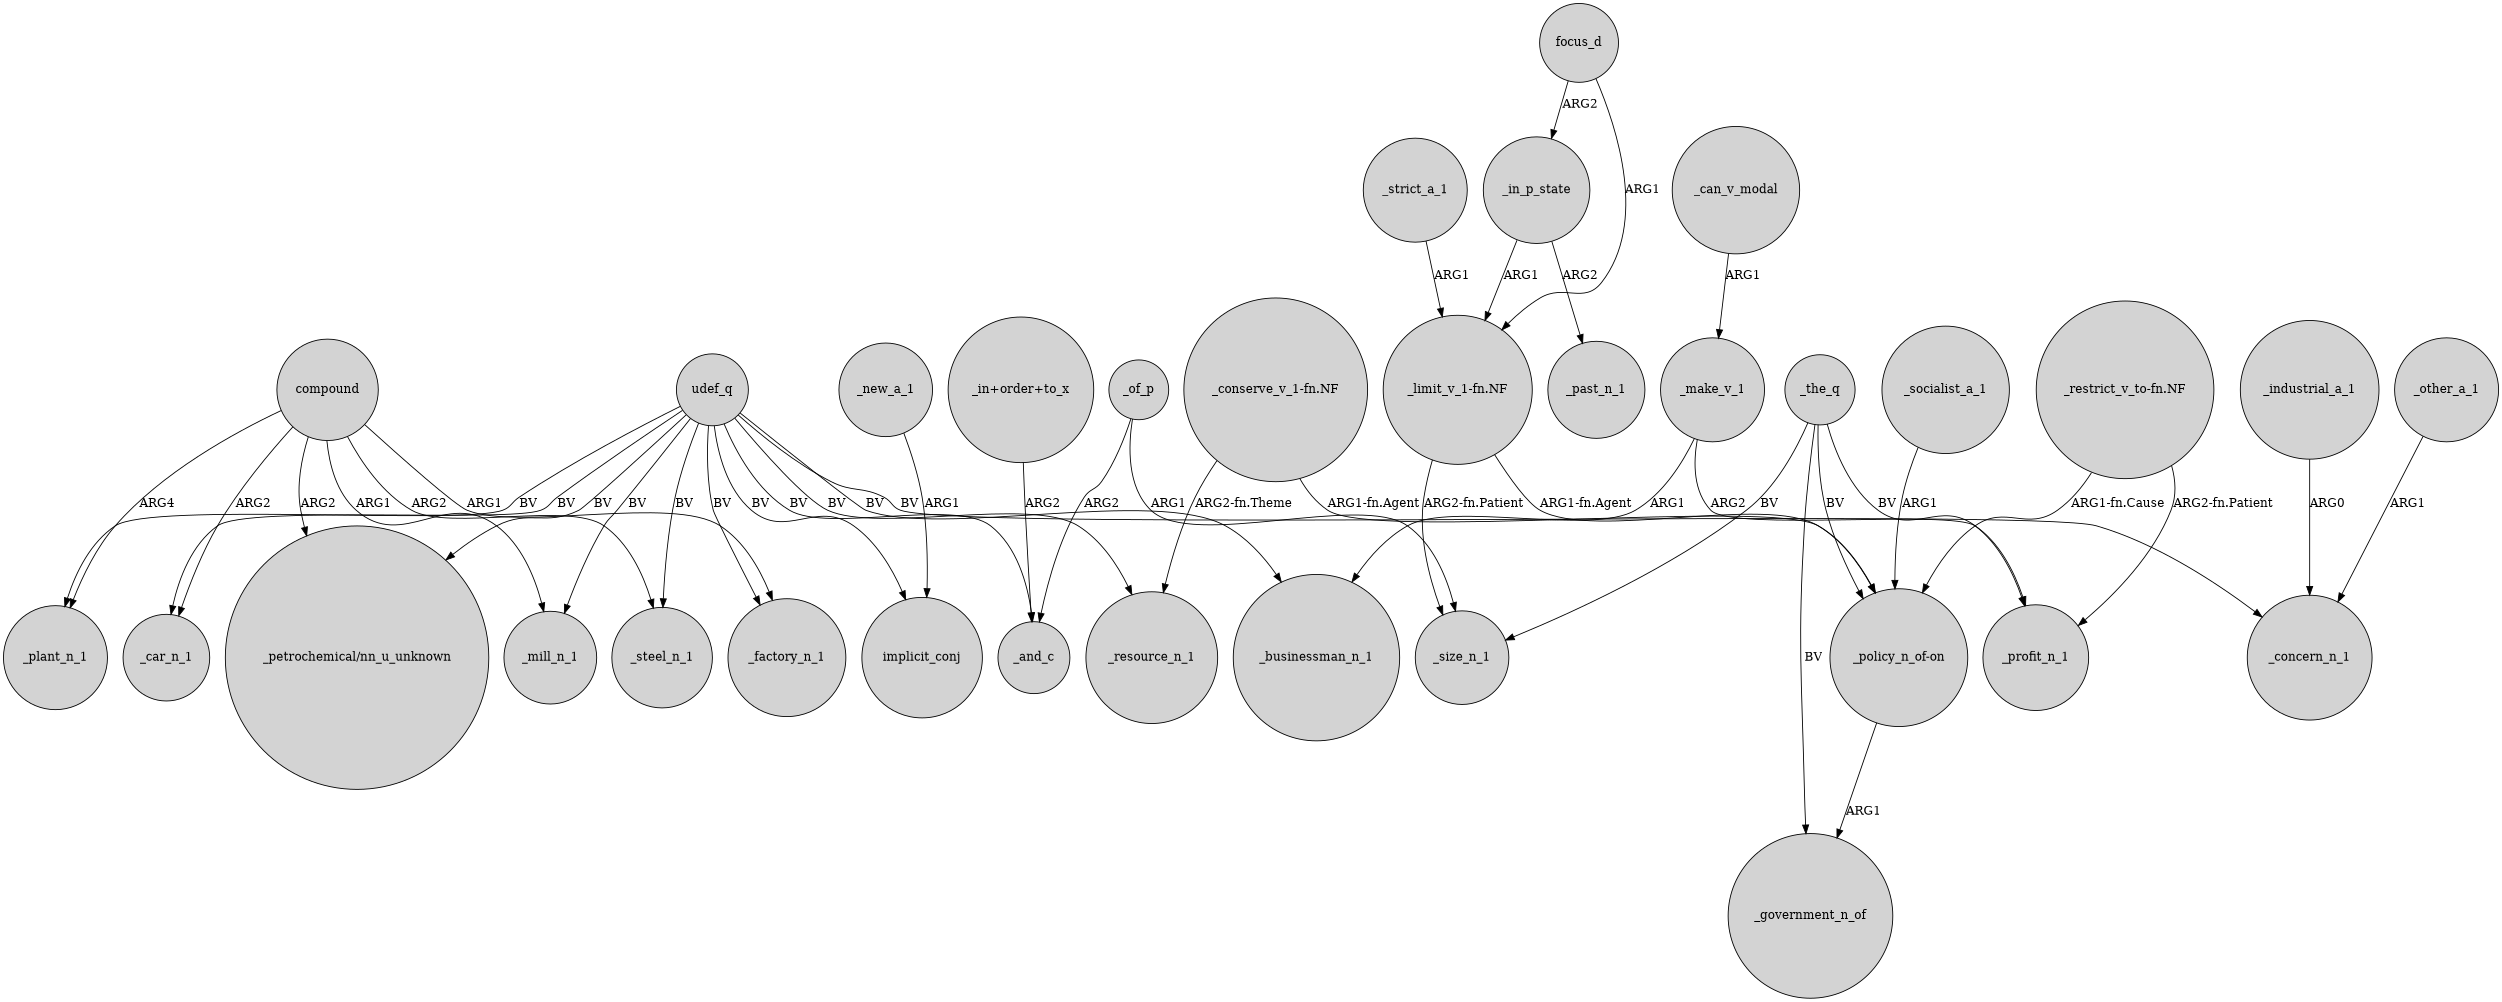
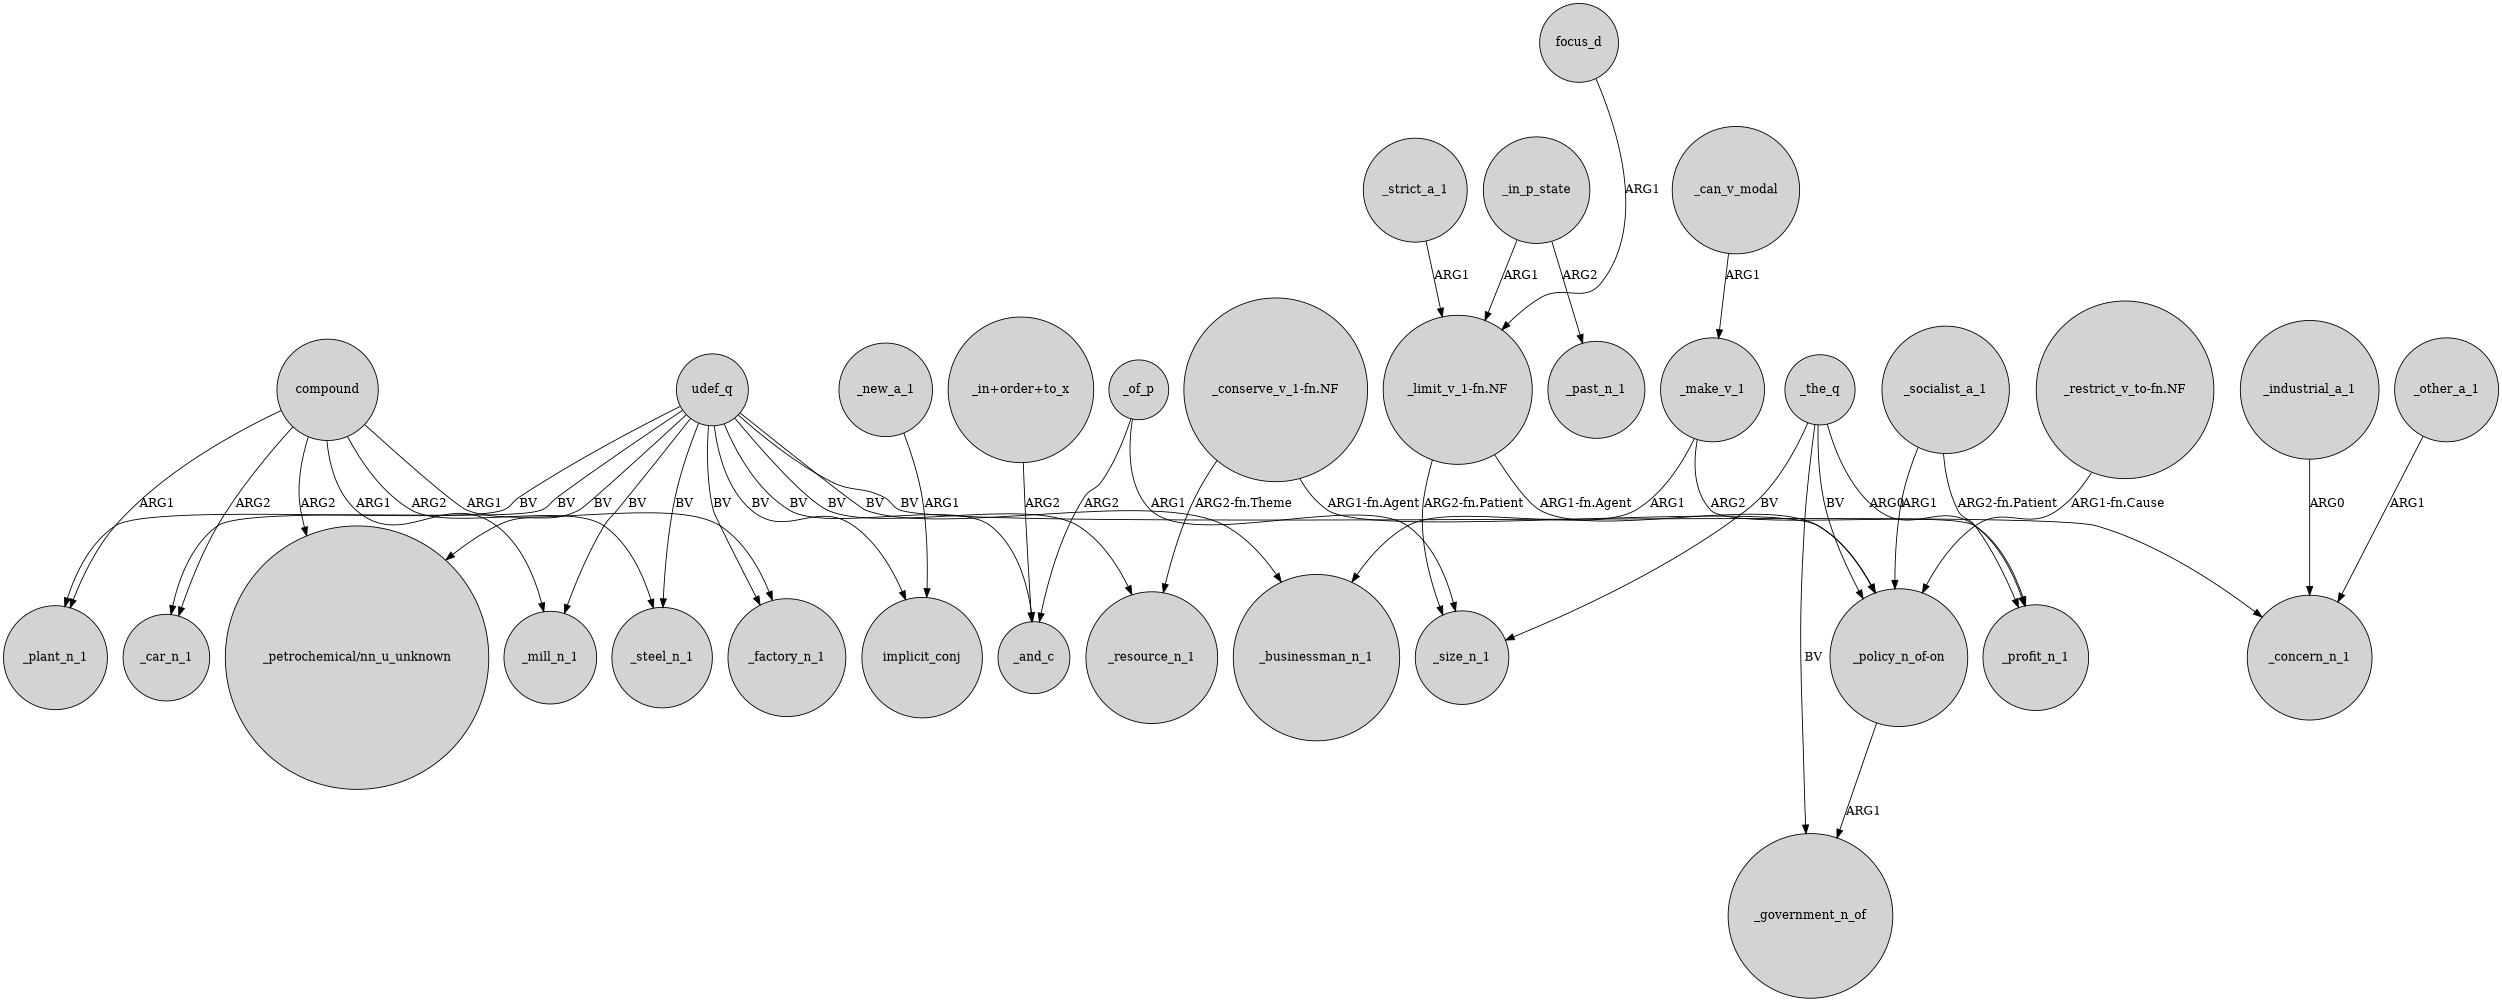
edge "focus_d" -> "_in_p_state": removed, label "ARG2"
edge "compound" -> "_plant_n_1": label "ARG4" -> "ARG1"
edge "_the_q" -> "_profit_n_1": label "BV" -> "ARG0"
edge "_restrict_v_to-fn.NF" -> "_profit_n_1": now "_socialist_a_1" -> "_profit_n_1"
